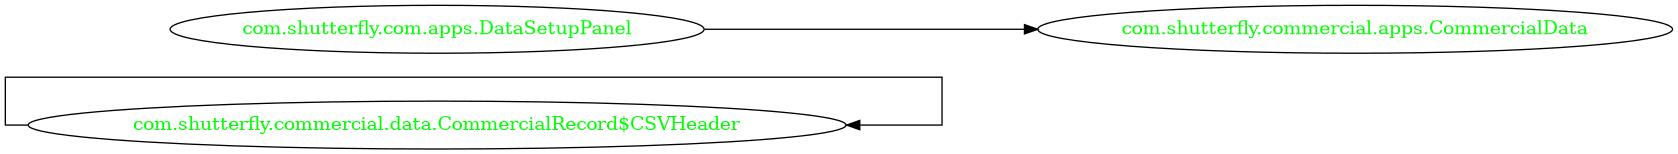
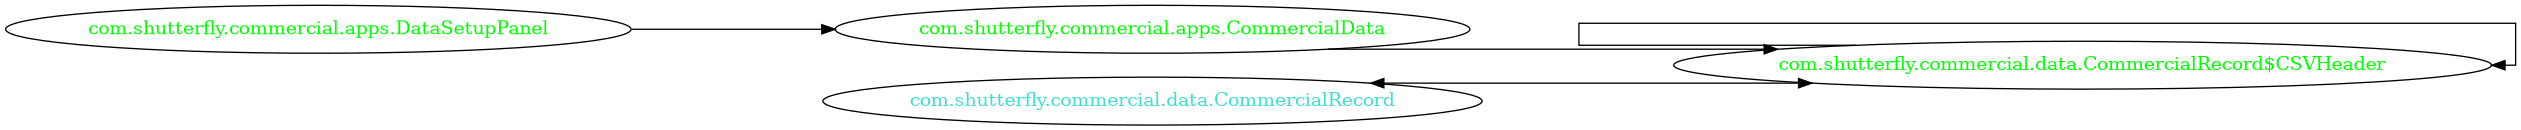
node "com.shutterfly.com.apps.DataSetupPanel": label "com.shutterfly.com.apps.DataSetupPanel" -> "com.shutterfly.commercial.apps.DataSetupPanel"
edge "com.shutterfly.commercial.apps.CommercialData" -> "com.shutterfly.commercial.data.CommercialRecord$CSVHeader": added
node "com.shutterfly.commercial.data.CommercialRecord": added
